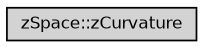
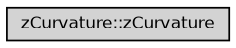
node "zSpace::zCurvature": label "zSpace::zCurvature" -> "zCurvature::zCurvature"
